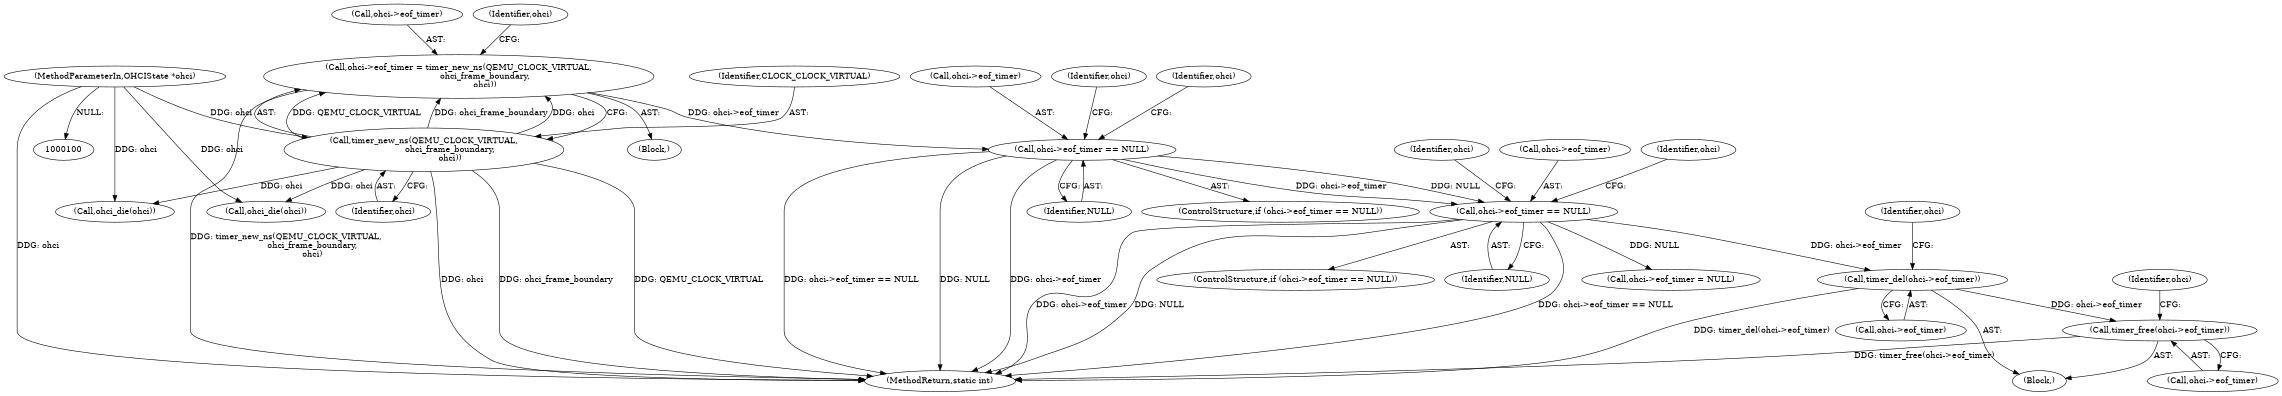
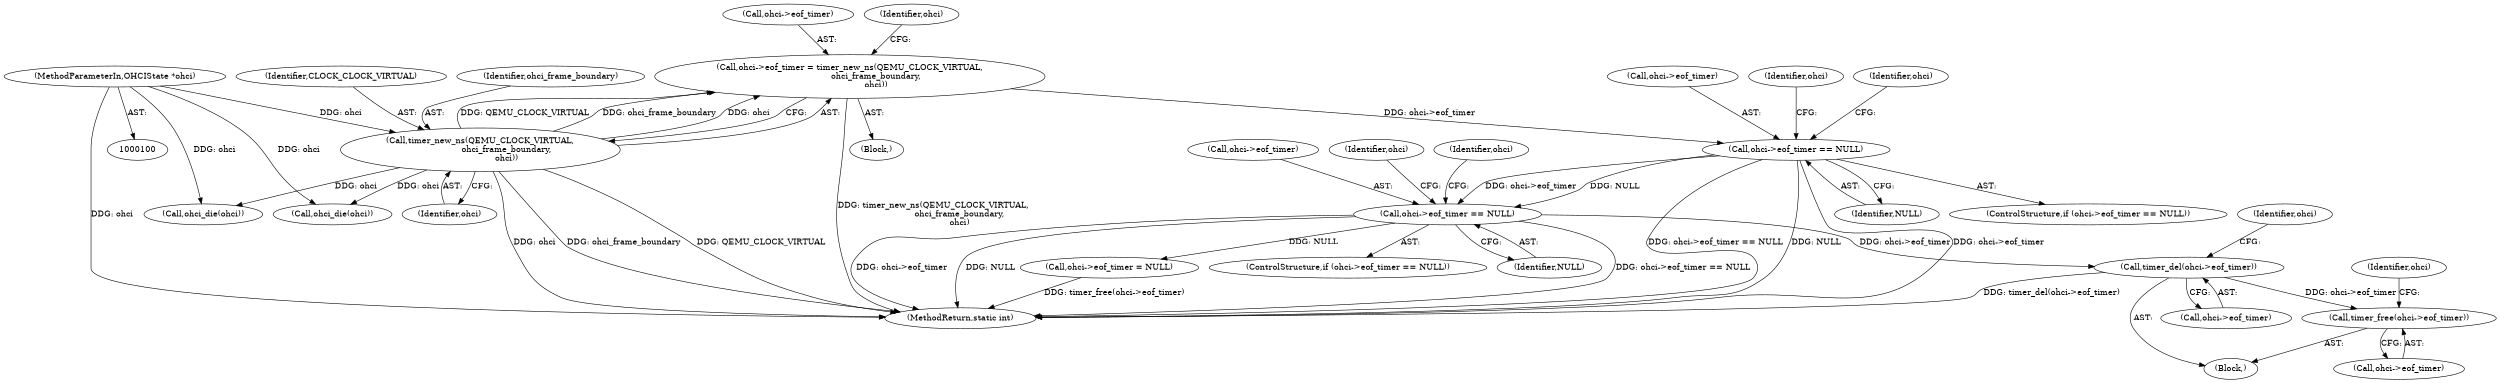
node "(Identifier,ohci_frame_boundary)": added
edge "(MethodParameterIn,OHCIState *ohci)" -> "1000100": label "NULL: " -> "AST: "
edge "(Call,timer_free(ohci->eof_timer))" -> "(MethodReturn,static int)": now "(Call,ohci->eof_timer = NULL)" -> "(MethodReturn,static int)"
